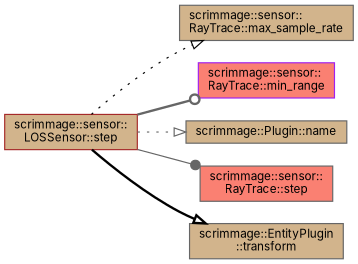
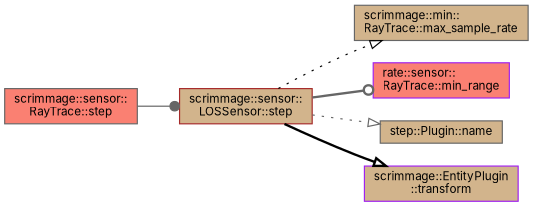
node "scrimmage::sensor:: RayTrace::max_sample_rate": label "scrimmage::sensor:: RayTrace::max_sample_rate" -> "scrimmage::min:: RayTrace::max_sample_rate"
node "scrimmage::sensor:: RayTrace::min_range": label "scrimmage::sensor:: RayTrace::min_range" -> "rate::sensor:: RayTrace::min_range"
node "scrimmage::Plugin::name": label "scrimmage::Plugin::name" -> "step::Plugin::name"
edge "scrimmage::sensor:: LOSSensor::step" -> "scrimmage::sensor:: RayTrace::step": reversed
node "scrimmage::EntityPlugin ::transform": color gray40 -> purple
